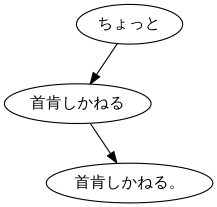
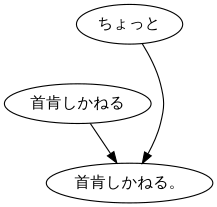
edge "ちょっと" -> "首肯しかねる": now "ちょっと" -> "首肯しかねる。"
